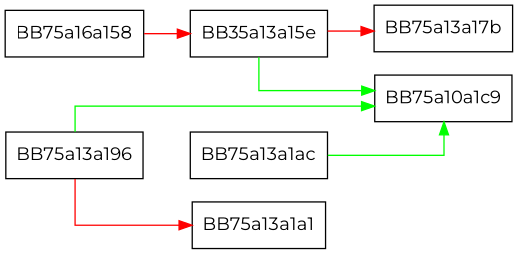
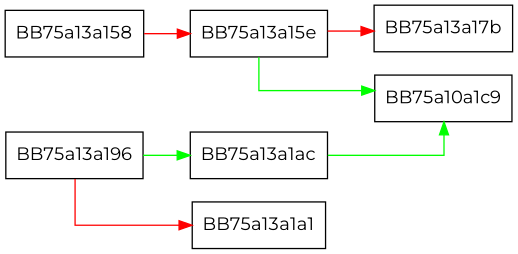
node "BB75a16a158": label "BB75a16a158" -> "BB75a13a158"
node "BB35a13a15e": label "BB35a13a15e" -> "BB75a13a15e"
edge "BB75a13a196" -> "BB75a10a1c9": now "BB75a13a196" -> "BB75a13a1ac"
